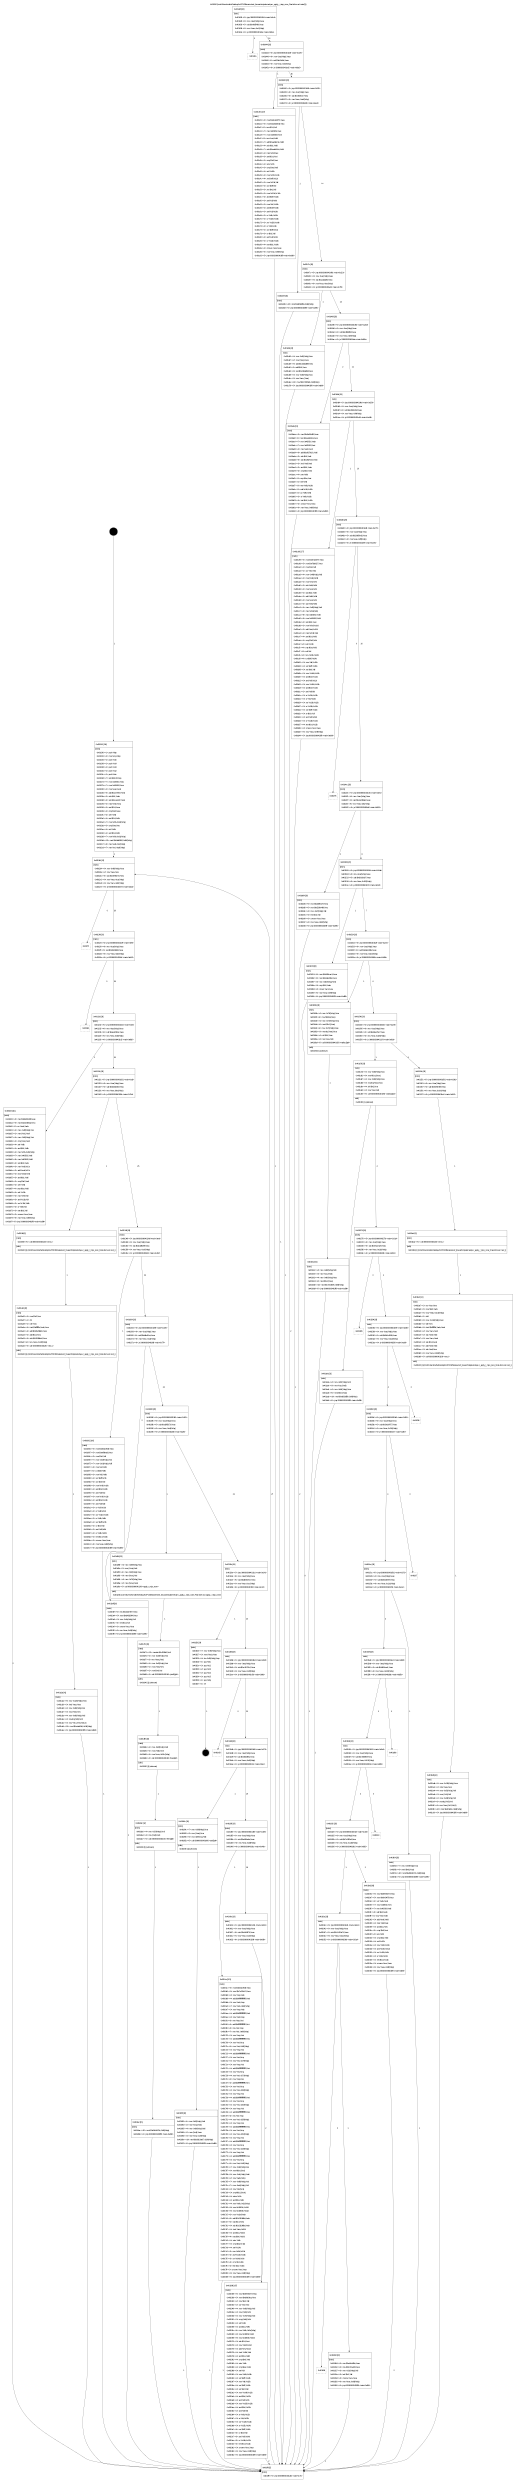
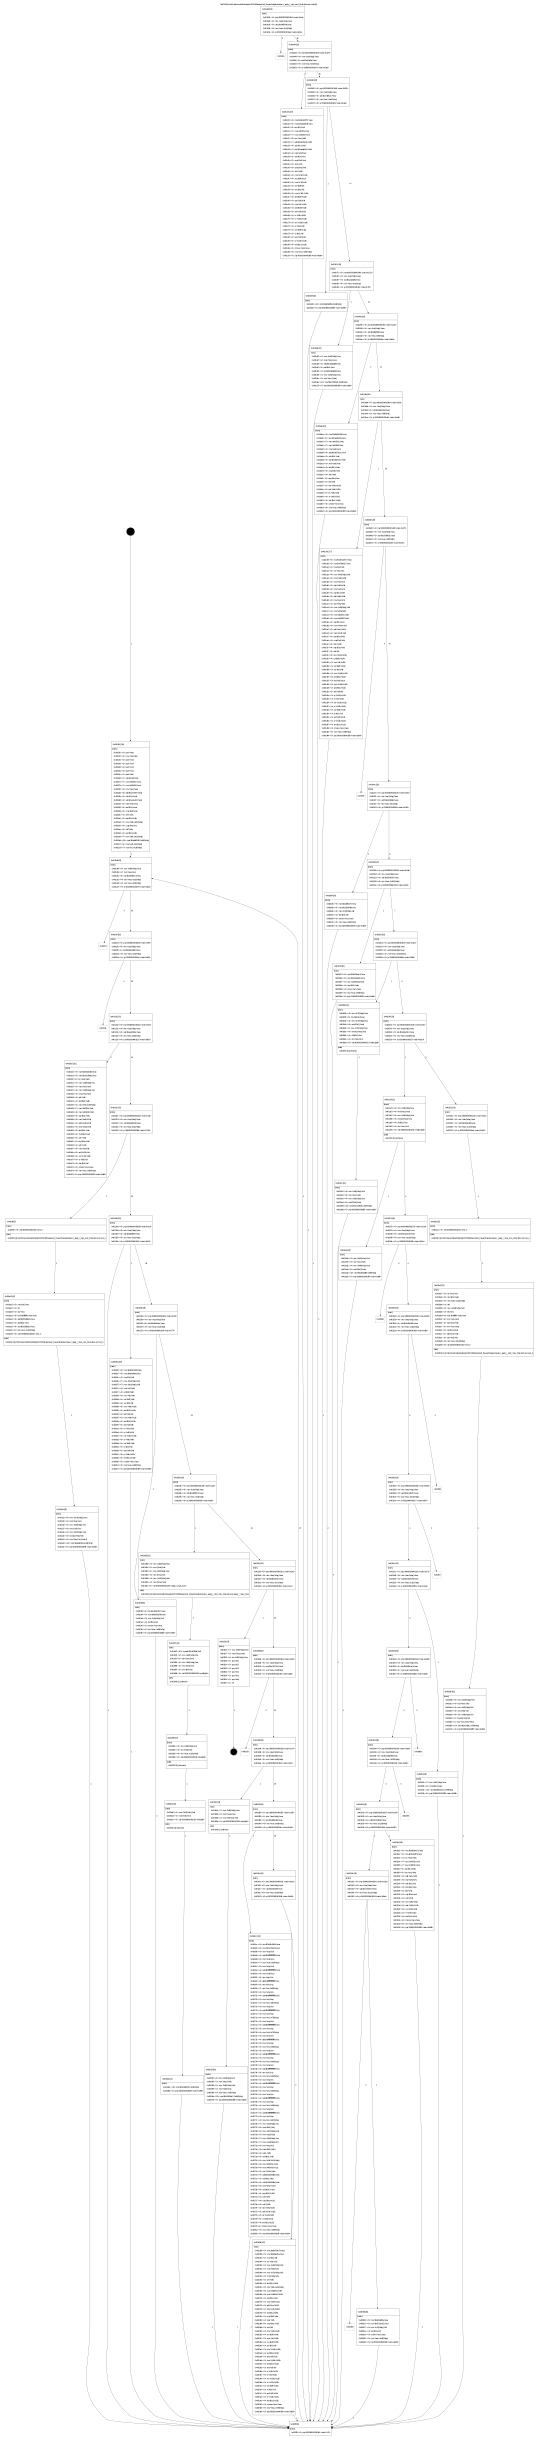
edge "0x401b15 [111]" -> "0x401ff8 [5]": now "0x401348 [28]" -> "0x401ff8 [5]"
